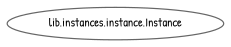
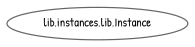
node "lib.instances.instance.Instance": label "lib.instances.instance.Instance" -> "lib.instances.lib.Instance"
